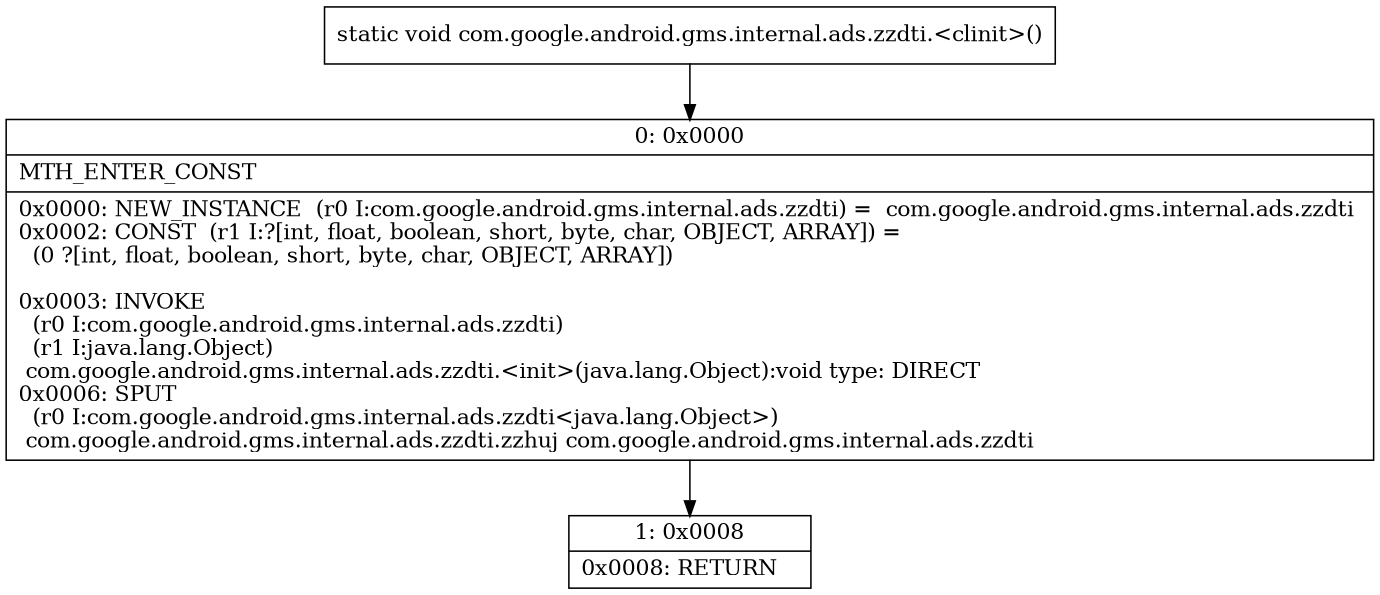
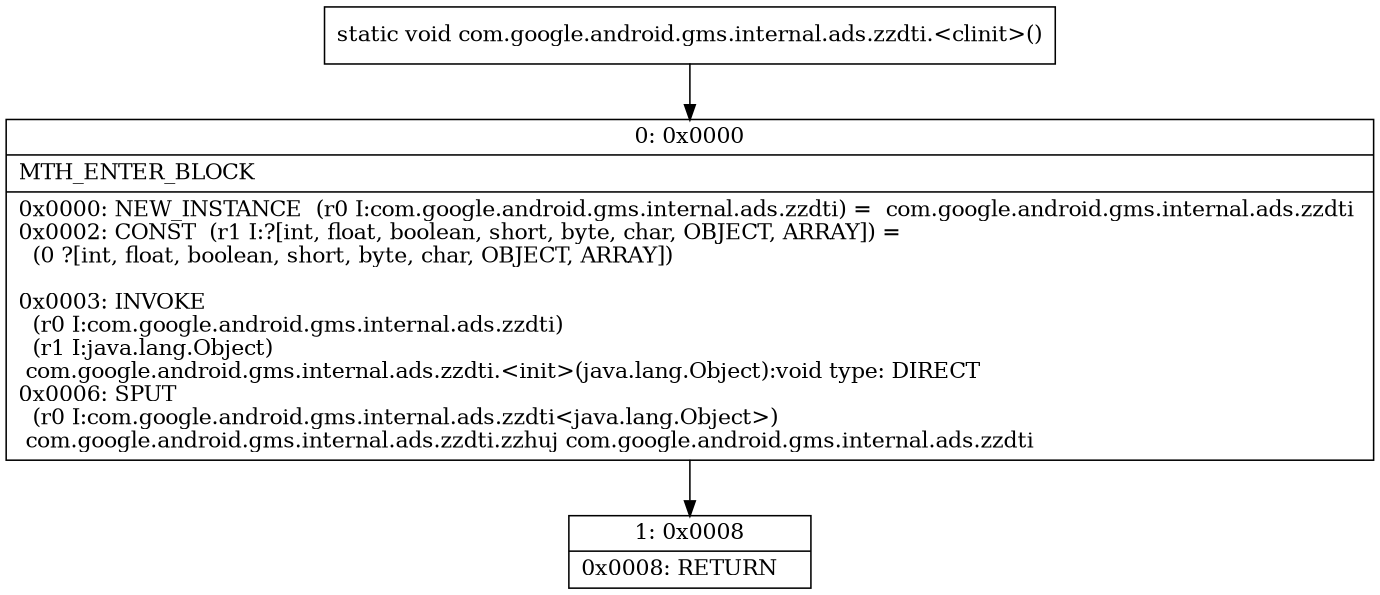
node "0: 0x0000": text "MTH_ENTER_CONST" -> "MTH_ENTER_BLOCK"
